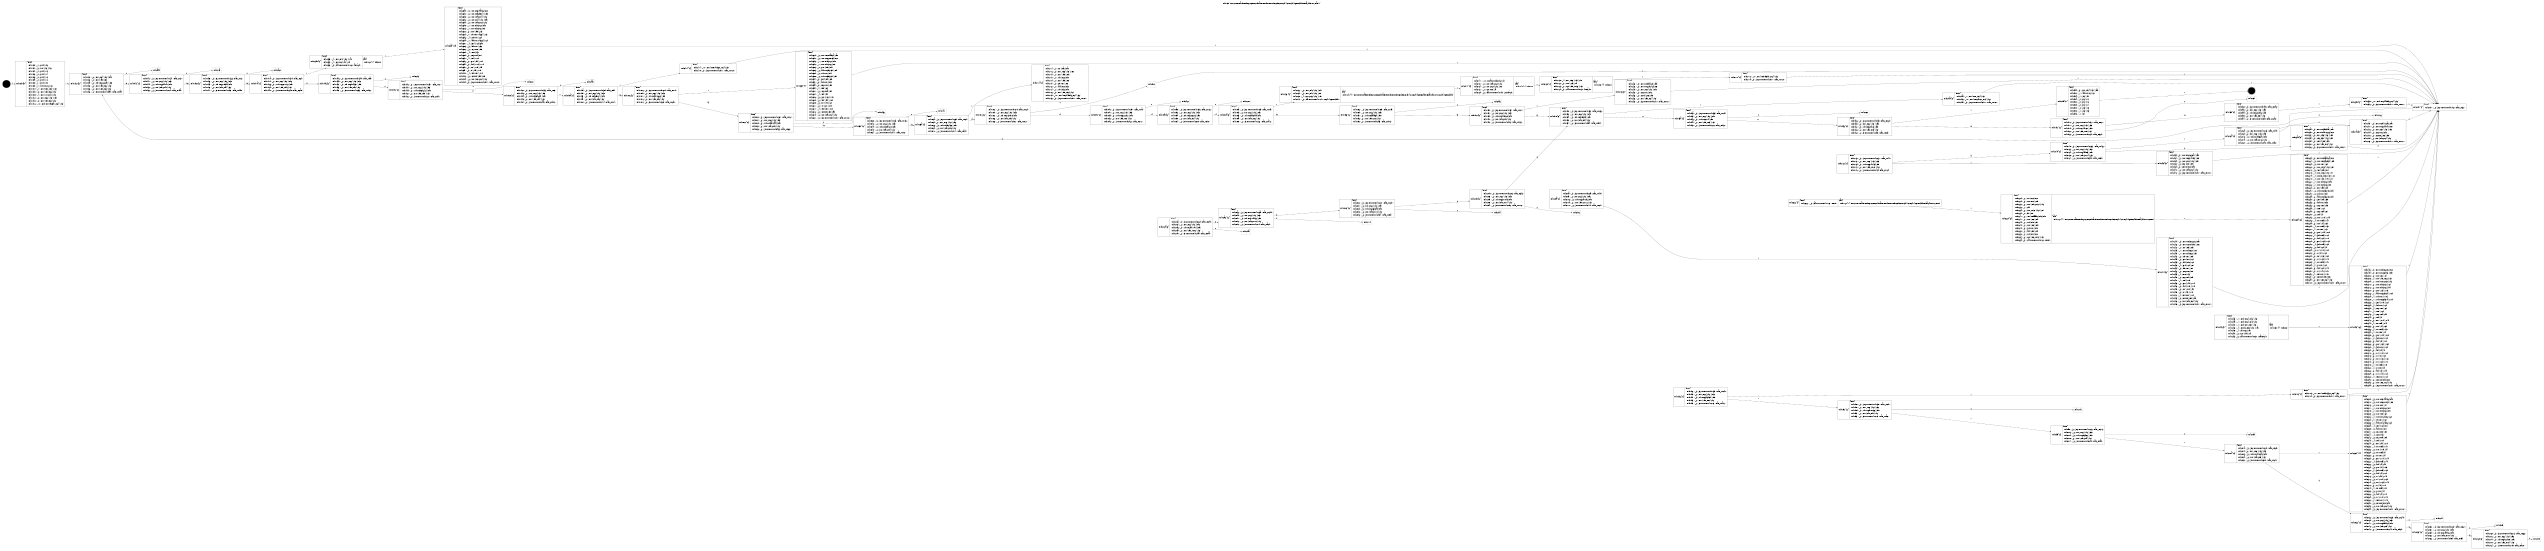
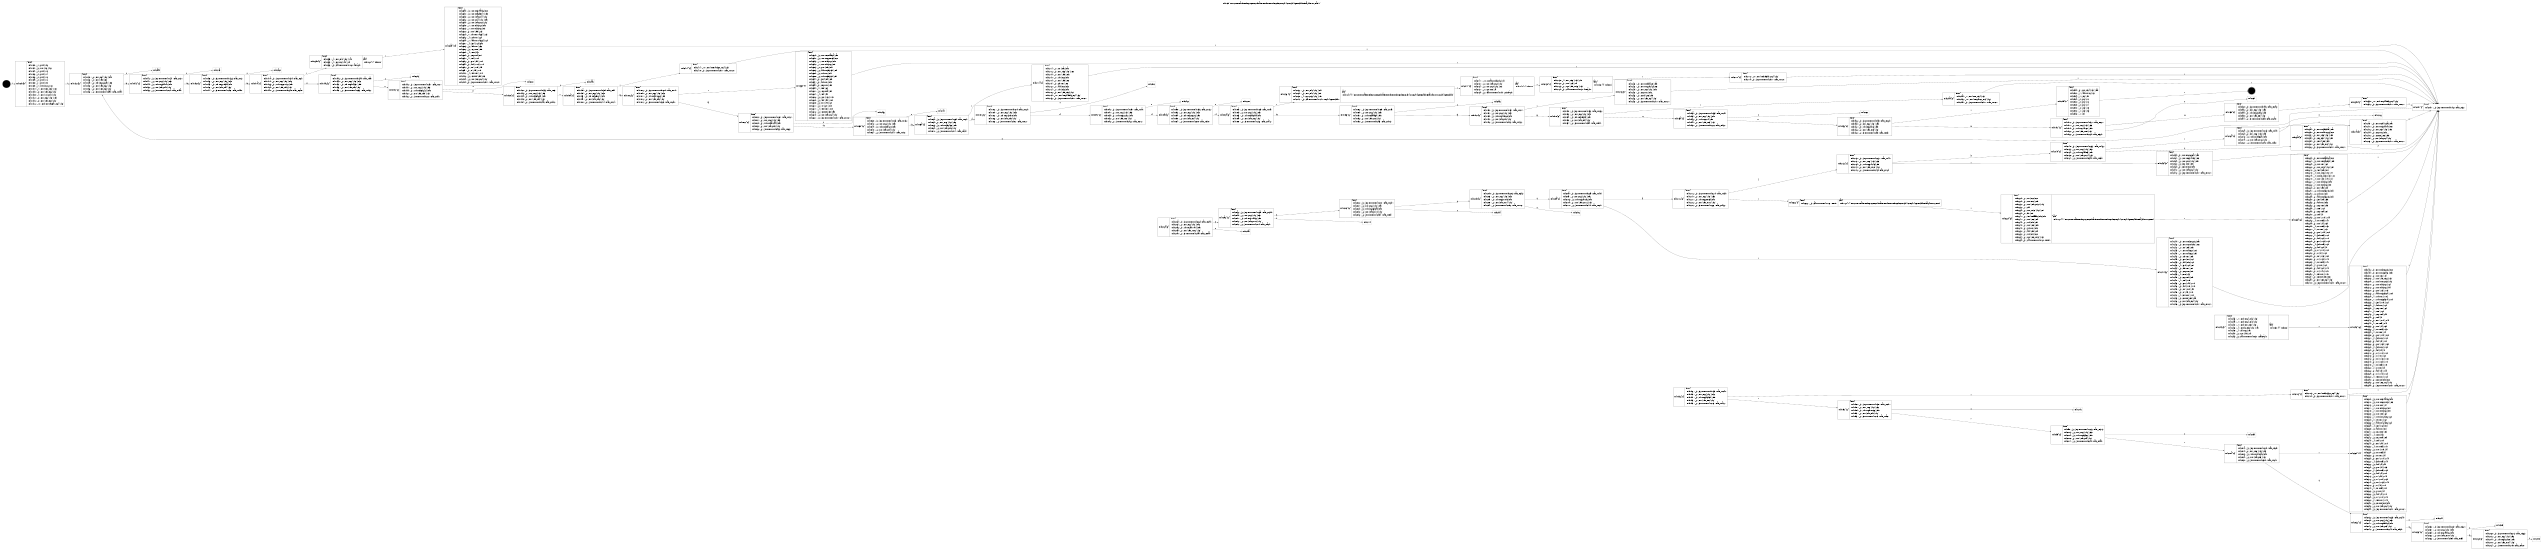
edge "0x402b02" -> "0x402d17 [5]": now "0x402714 [36]" -> "0x402d17 [5]"
edge "0x4020de [28]" -> "0x401f1e [28]": now "0x4020de [28]" -> "0x4020fa [28]"
node "0x402116 [28]": added
